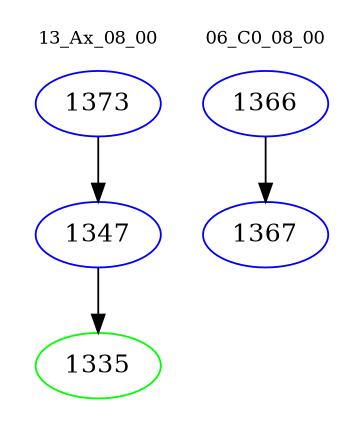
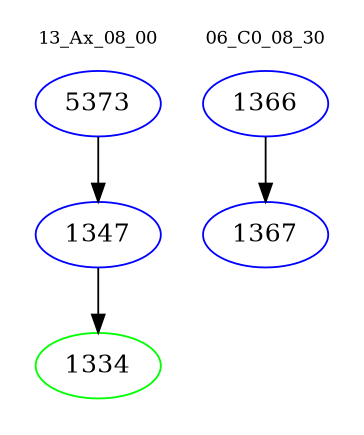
cluster "06_C0_08_00": label "06_C0_08_00" -> "06_C0_08_30"
node "1373": label "1373" -> "5373"
node "1335": label "1335" -> "1334"
